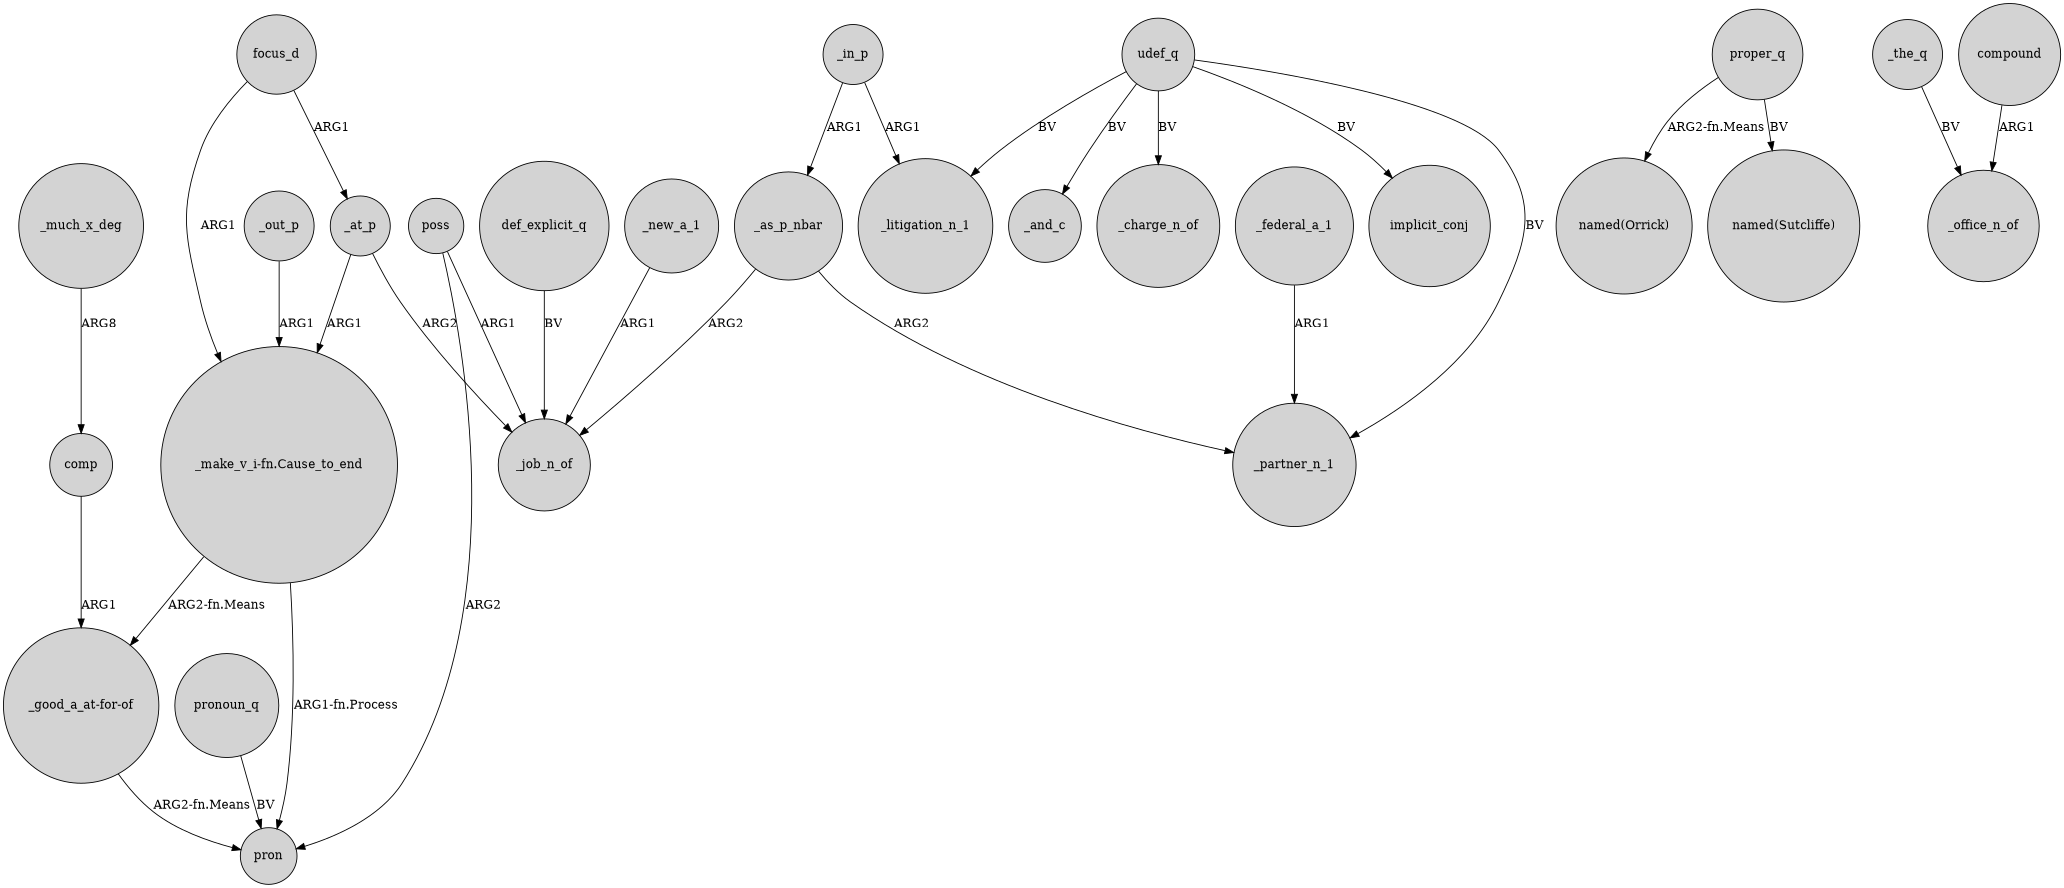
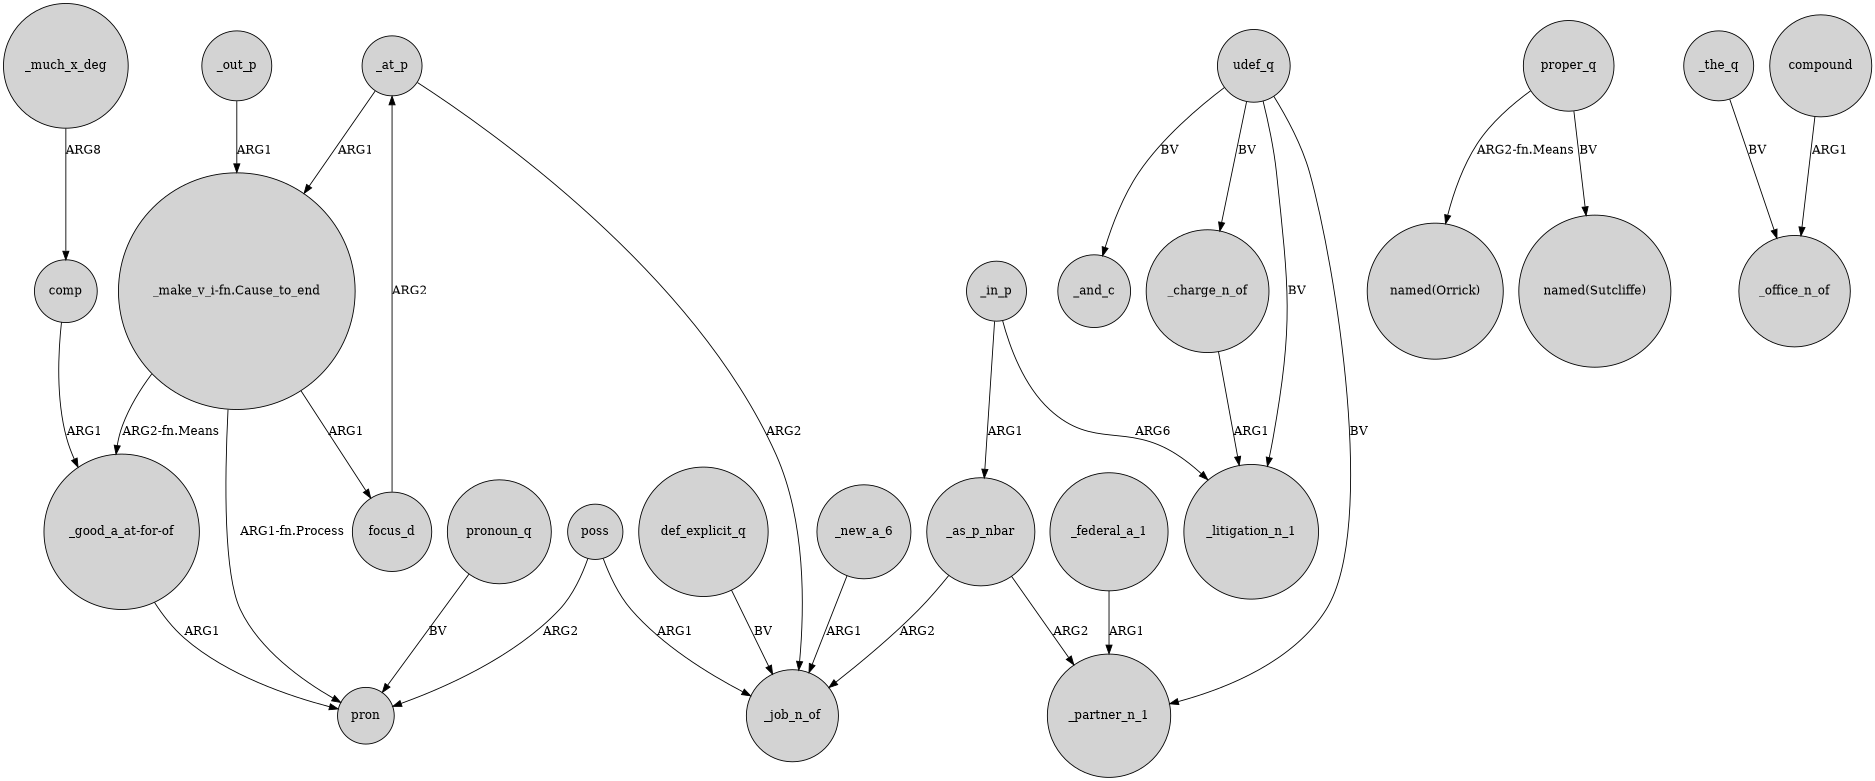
edge "focus_d" -> "_at_p": label "ARG1" -> "ARG2"
edge "_in_p" -> "_litigation_n_1": label "ARG1" -> "ARG6"
edge "focus_d" -> "_make_v_i-fn.Cause_to_end": reversed
node "_new_a_1": label "_new_a_1" -> "_new_a_6"
node "implicit_conj": removed
edge "_charge_n_of" -> "_litigation_n_1": added, label "ARG1"
edge "_good_a_at-for-of" -> "pron": label "ARG2-fn.Means" -> "ARG1"
